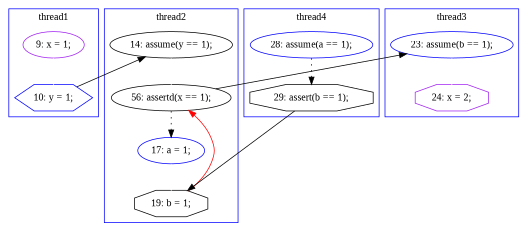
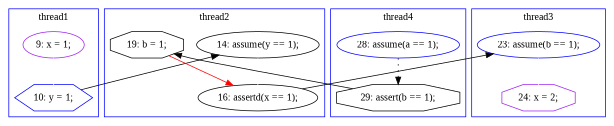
node "56: assertd(x == 1);": label "56: assertd(x == 1);" -> "16: assertd(x == 1);"
node "17: a = 1;": removed
